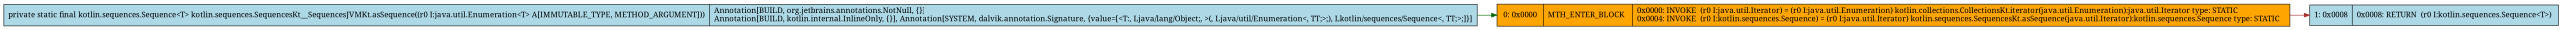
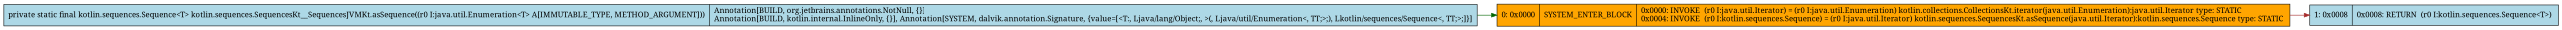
node "0: 0x0000": text "MTH_ENTER_BLOCK" -> "SYSTEM_ENTER_BLOCK"
